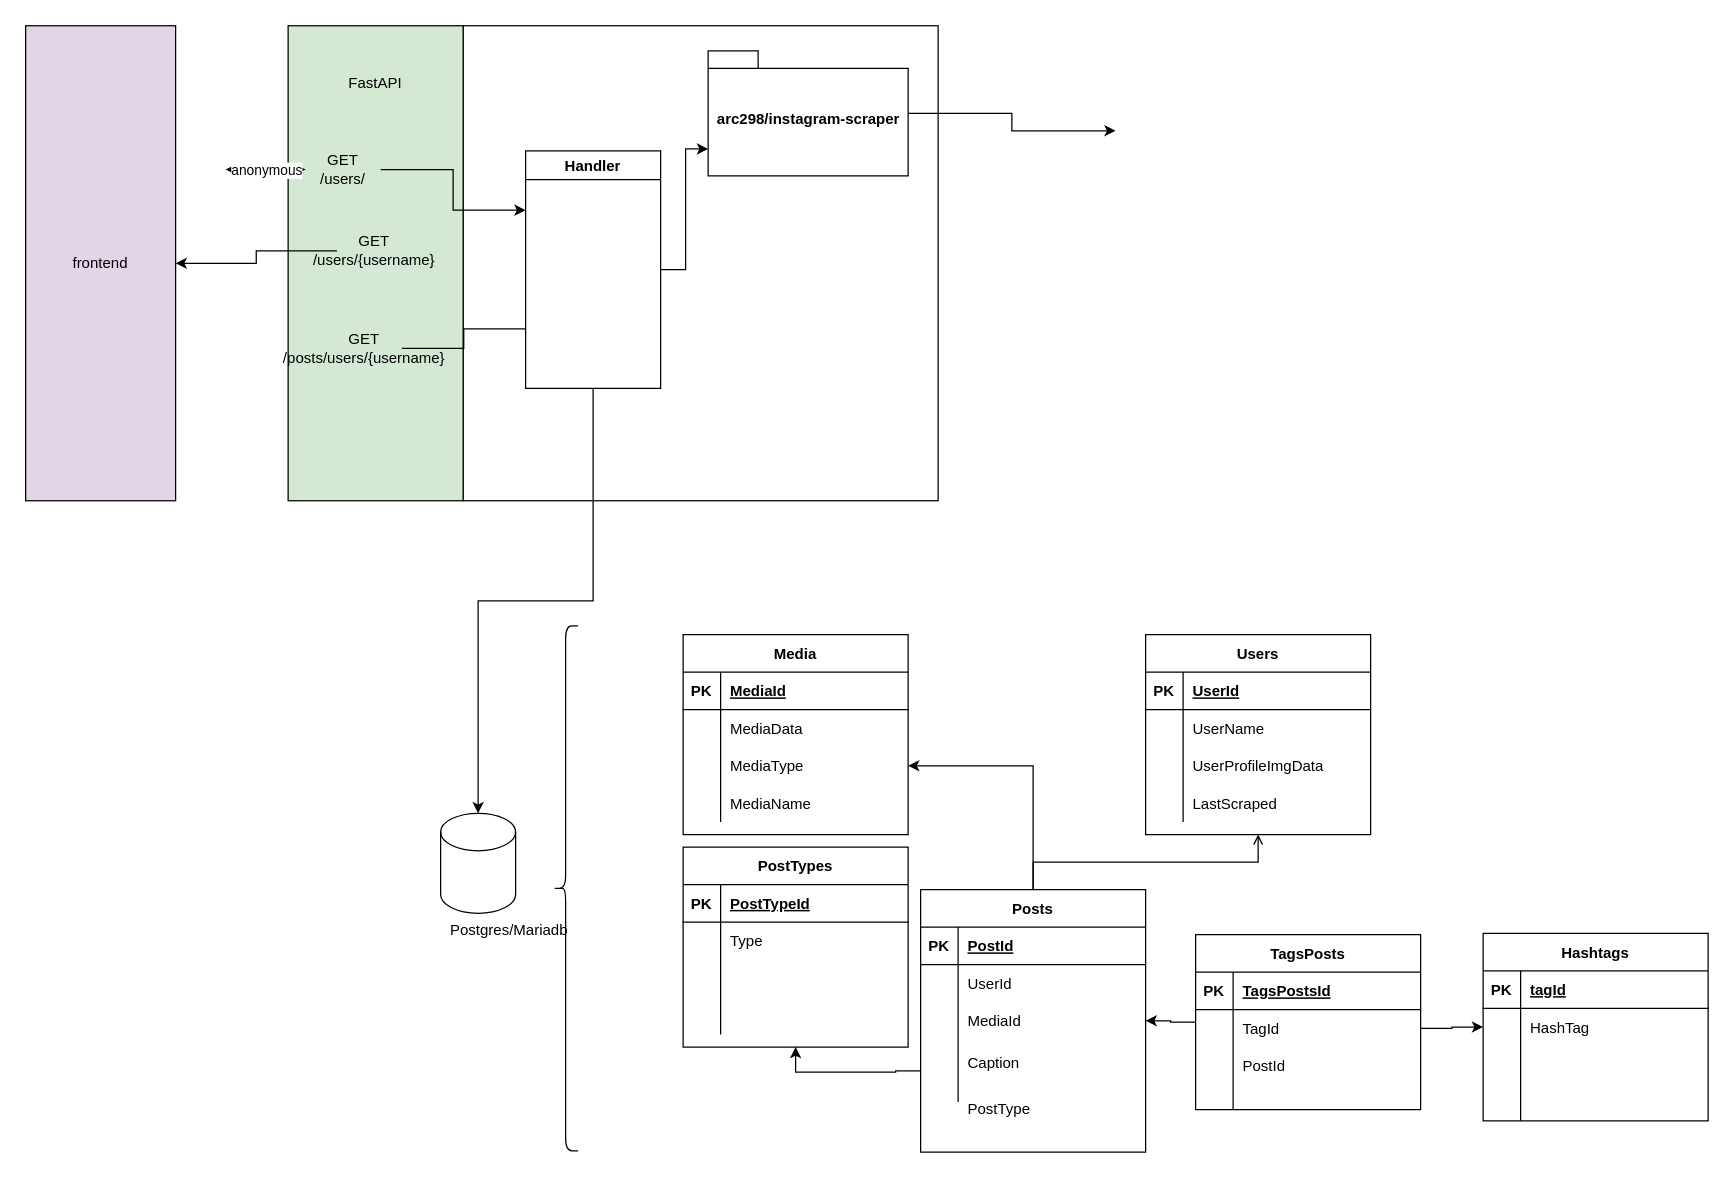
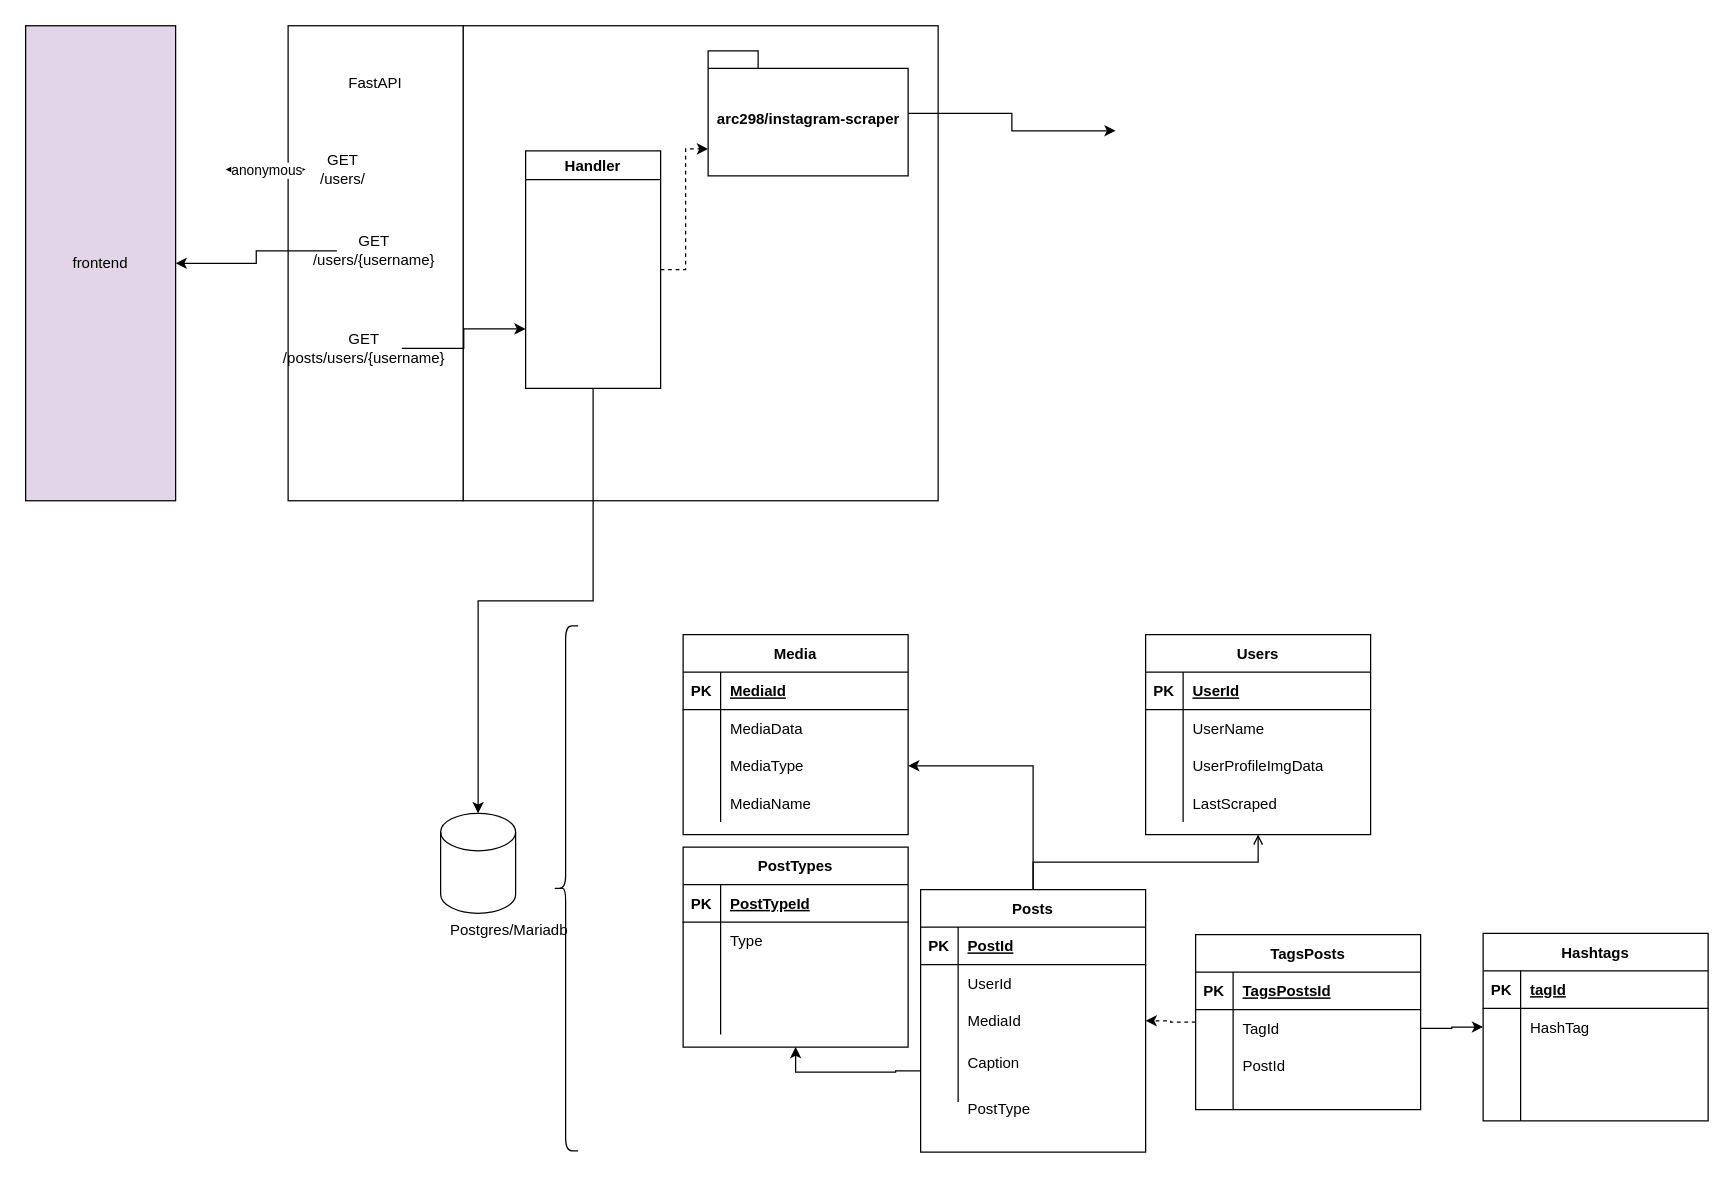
edge "GET /users/" -> "Handler": removed
edge "Handler" -> "arc298/instagram-scraper": style solid -> dashed
node "FastAPI": fillcolor #d5e8d4 -> #ffffff
edge "Handler" -- "GET /posts/users/{username}": arrowhead none -> classic
edge "TagsPosts" -> "Posts": style solid -> dashed
